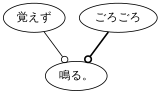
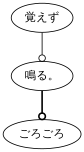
edge "ごろごろ" -> "鳴る。": reversed
